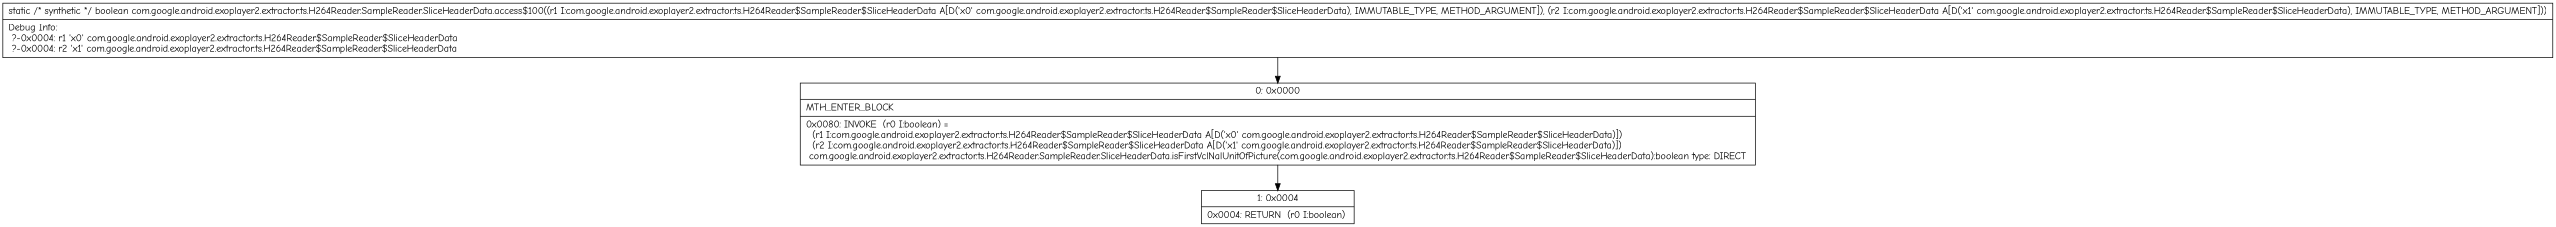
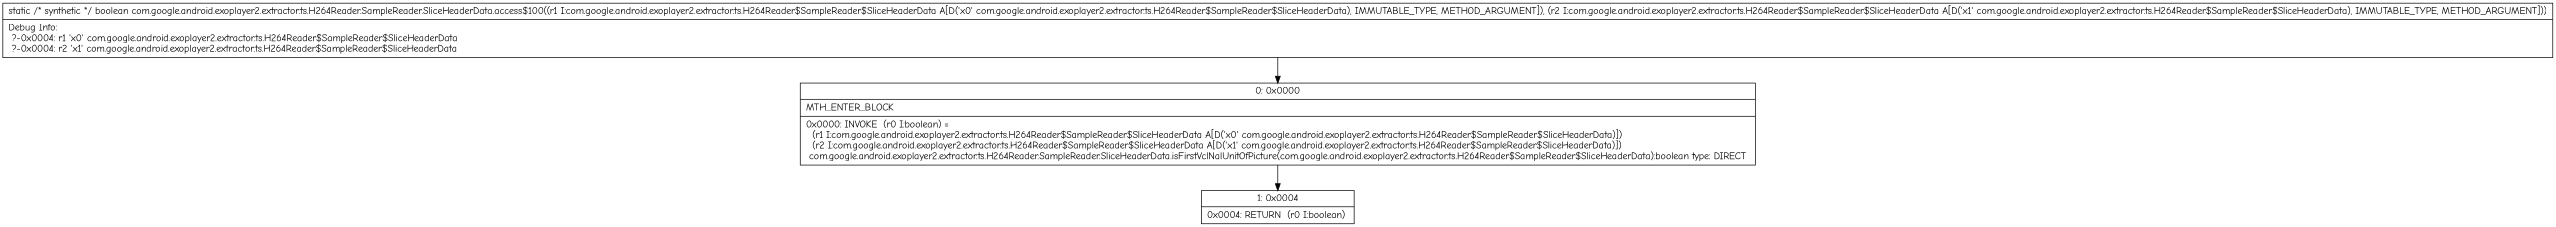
node "0: 0x0000": text "0x0080: INVOKE  (r0 I:boolean) =" -> "0x0000: INVOKE  (r0 I:boolean) ="
